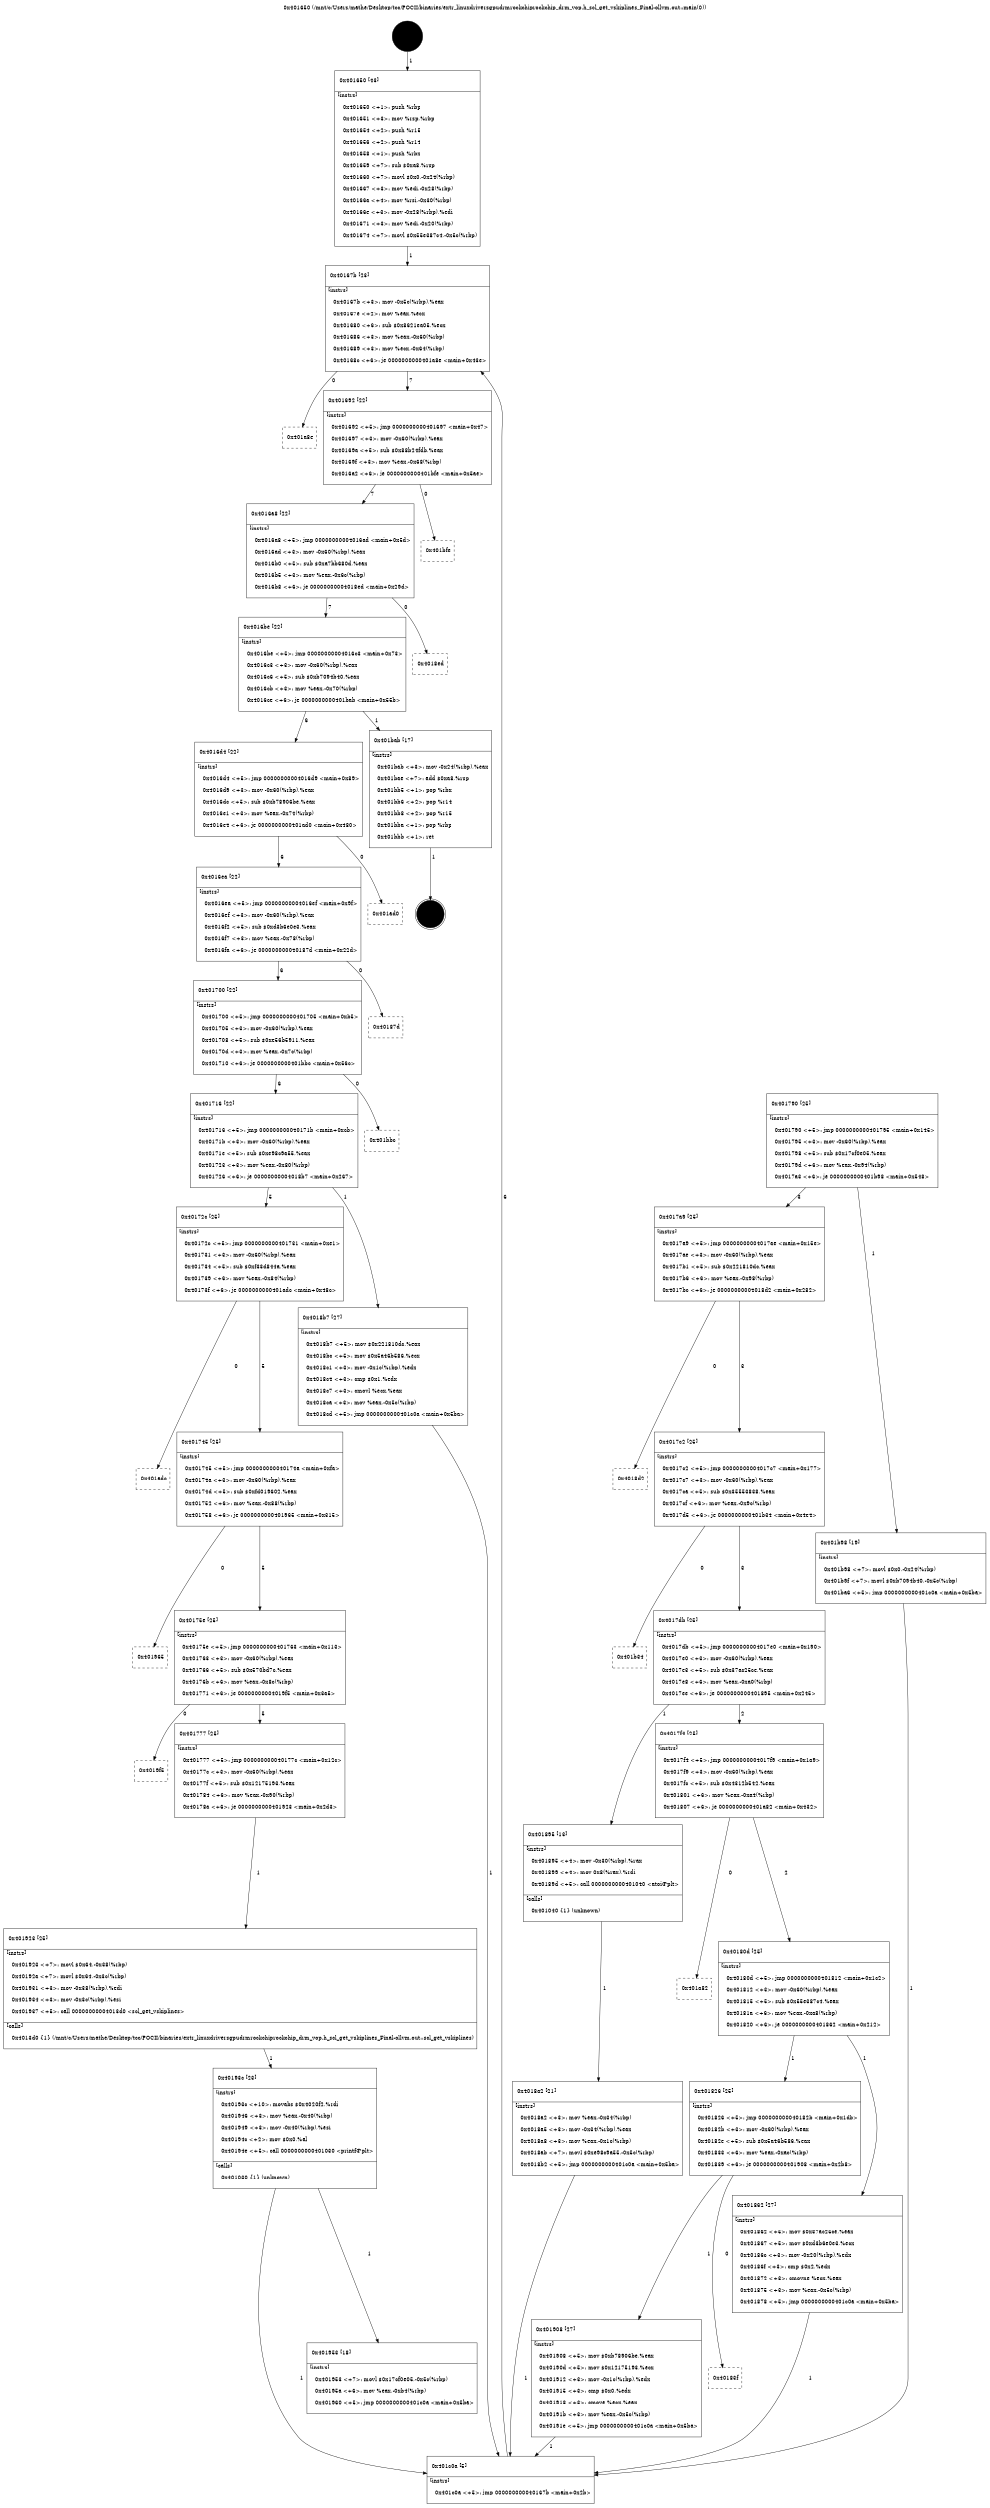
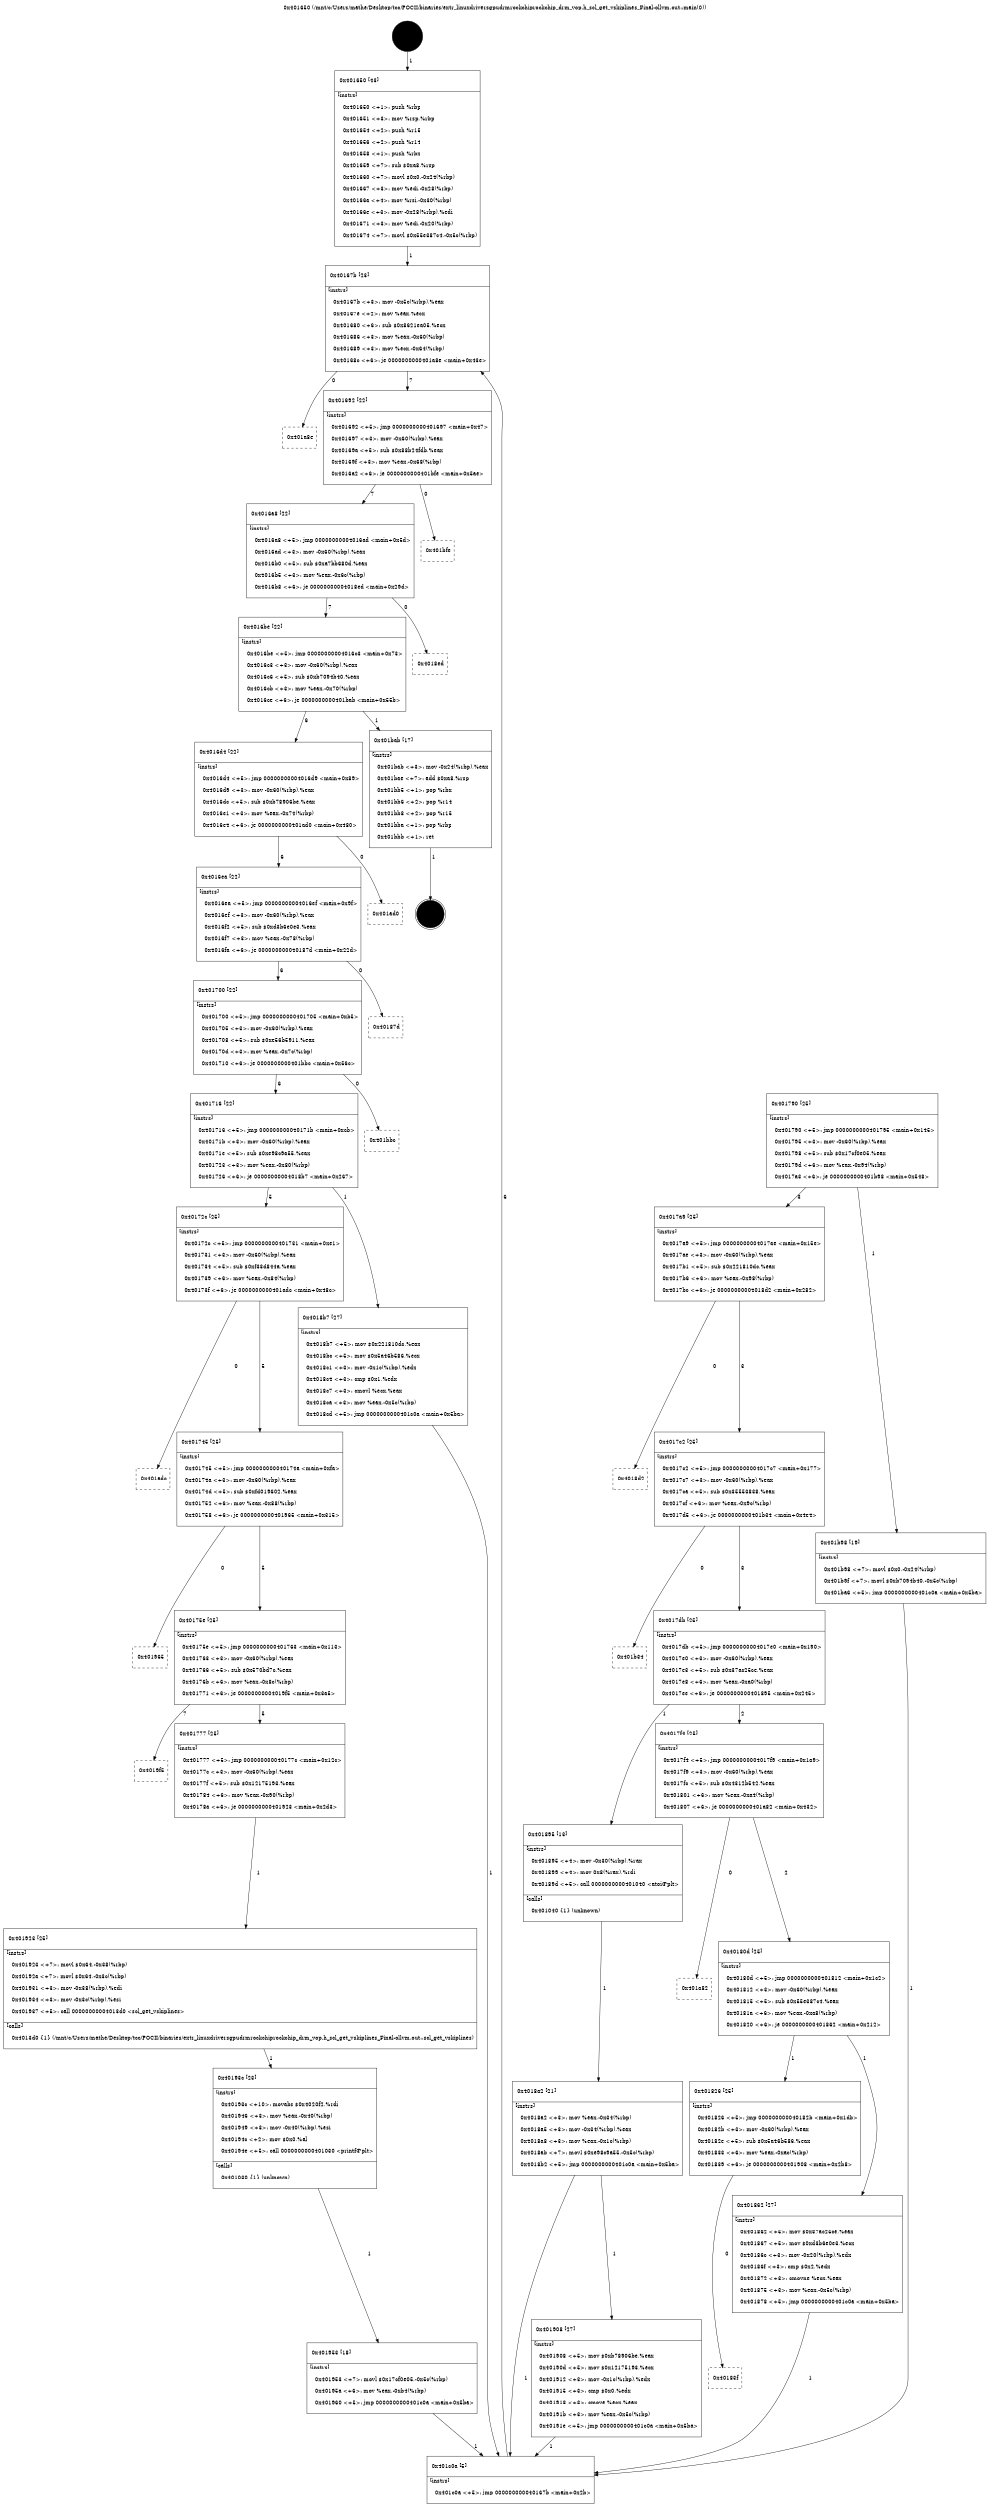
edge "0x40175e [25]" -> "0x4019f5": label " 0" -> " 7"
edge "0x401826 [25]" -> "0x401908 [27]": now "0x4018a2 [21]" -> "0x401908 [27]"
edge "0x40193c [23]" -> "0x401c0a [5]": now "0x401953 [18]" -> "0x401c0a [5]"
